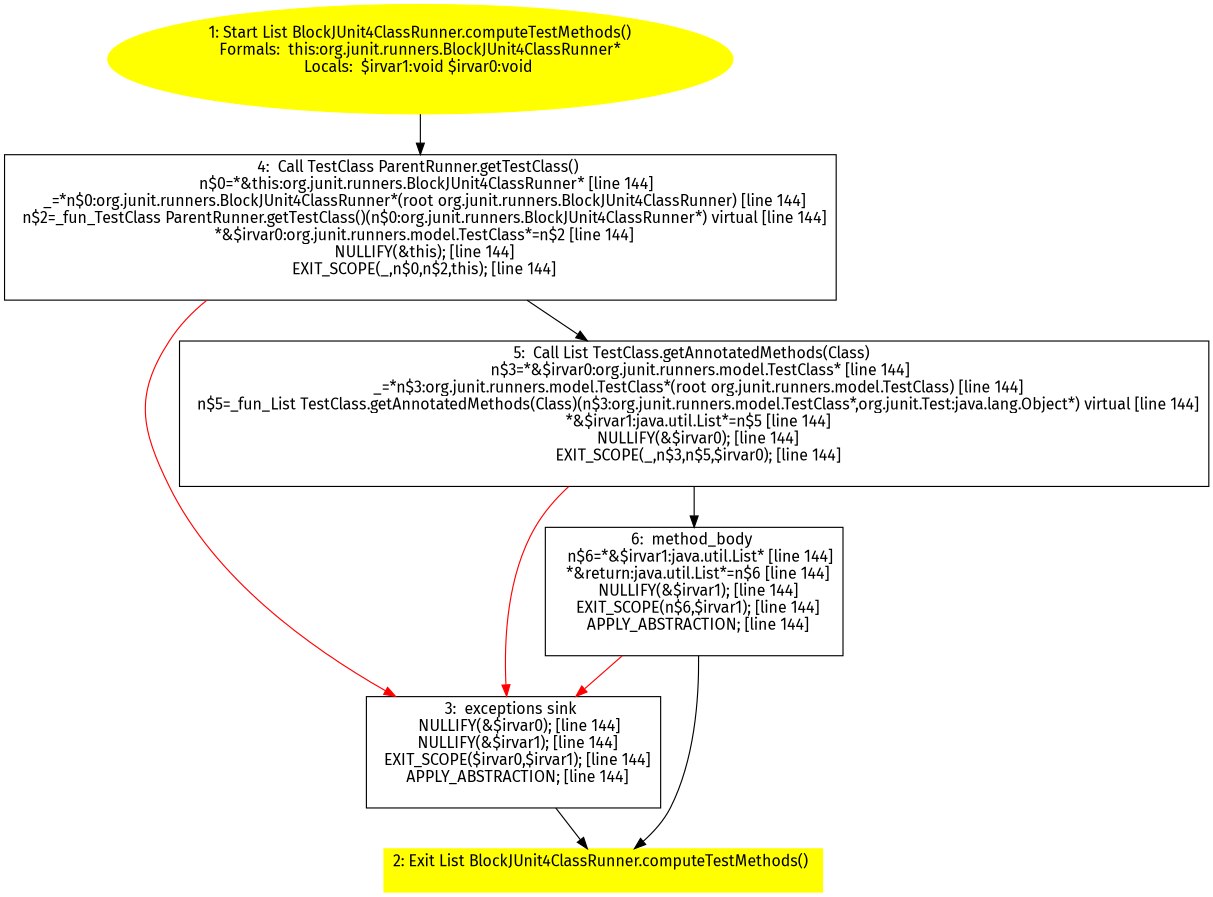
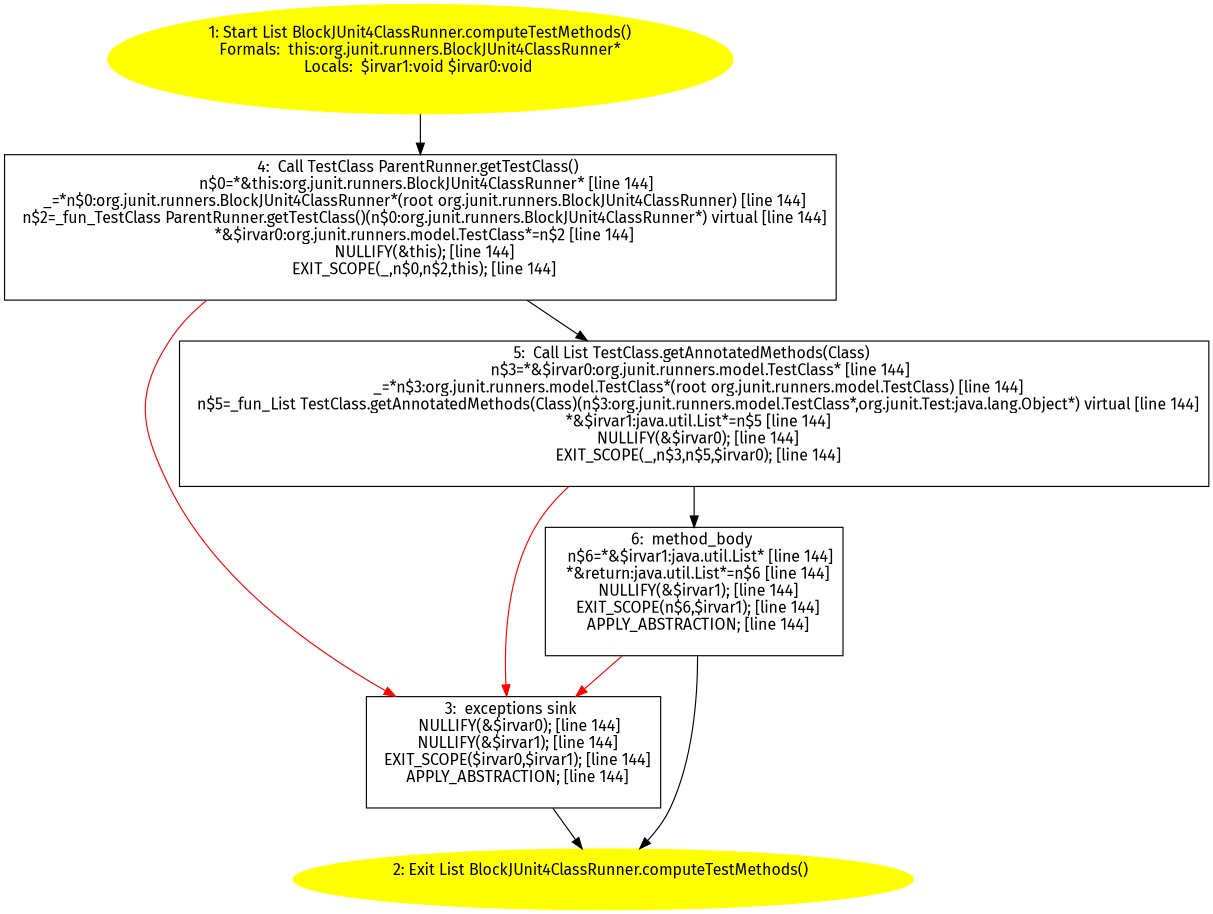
node "2: Exit List BlockJUnit4ClassRunner.computeTestMethods()": shape box -> ellipse
